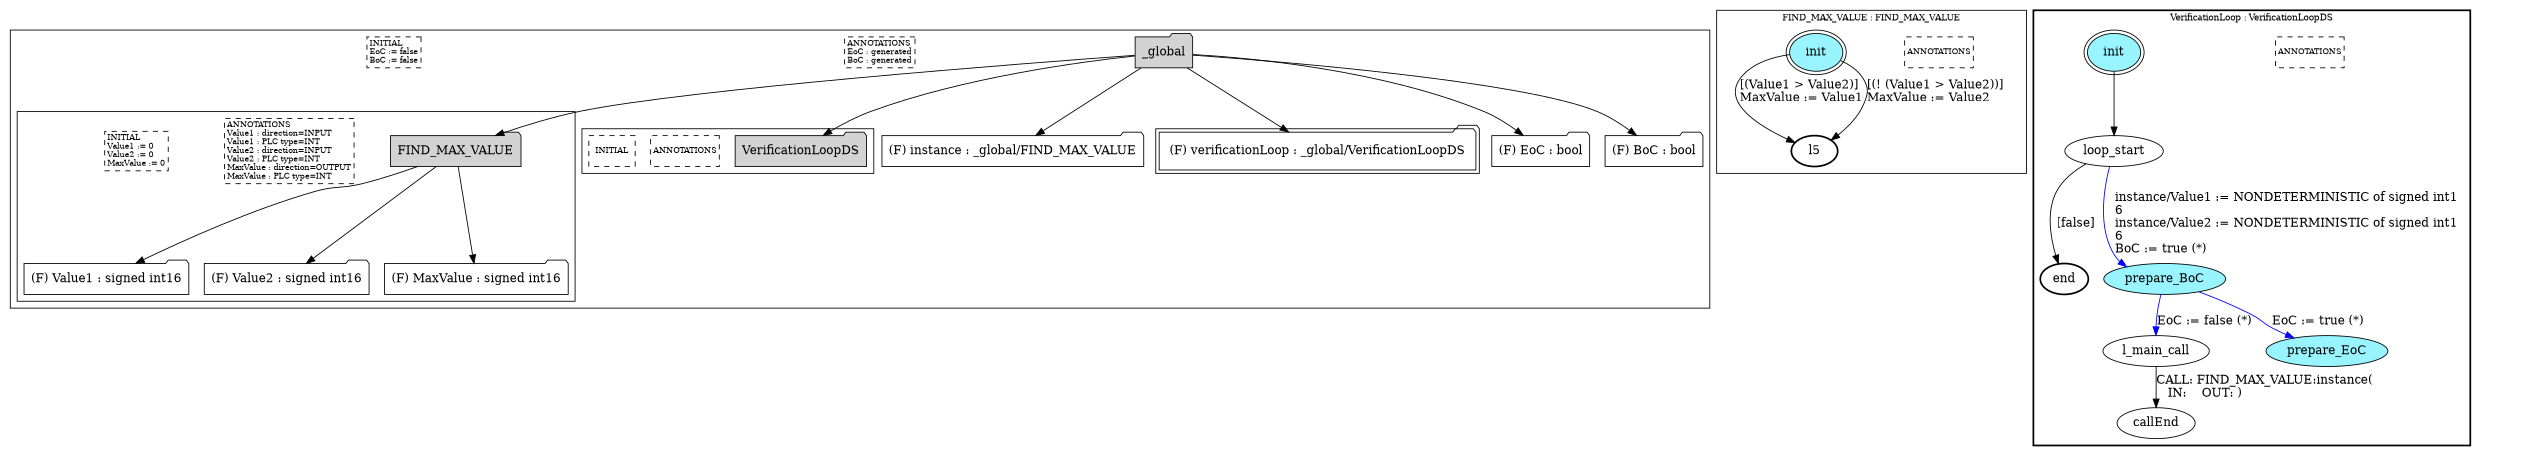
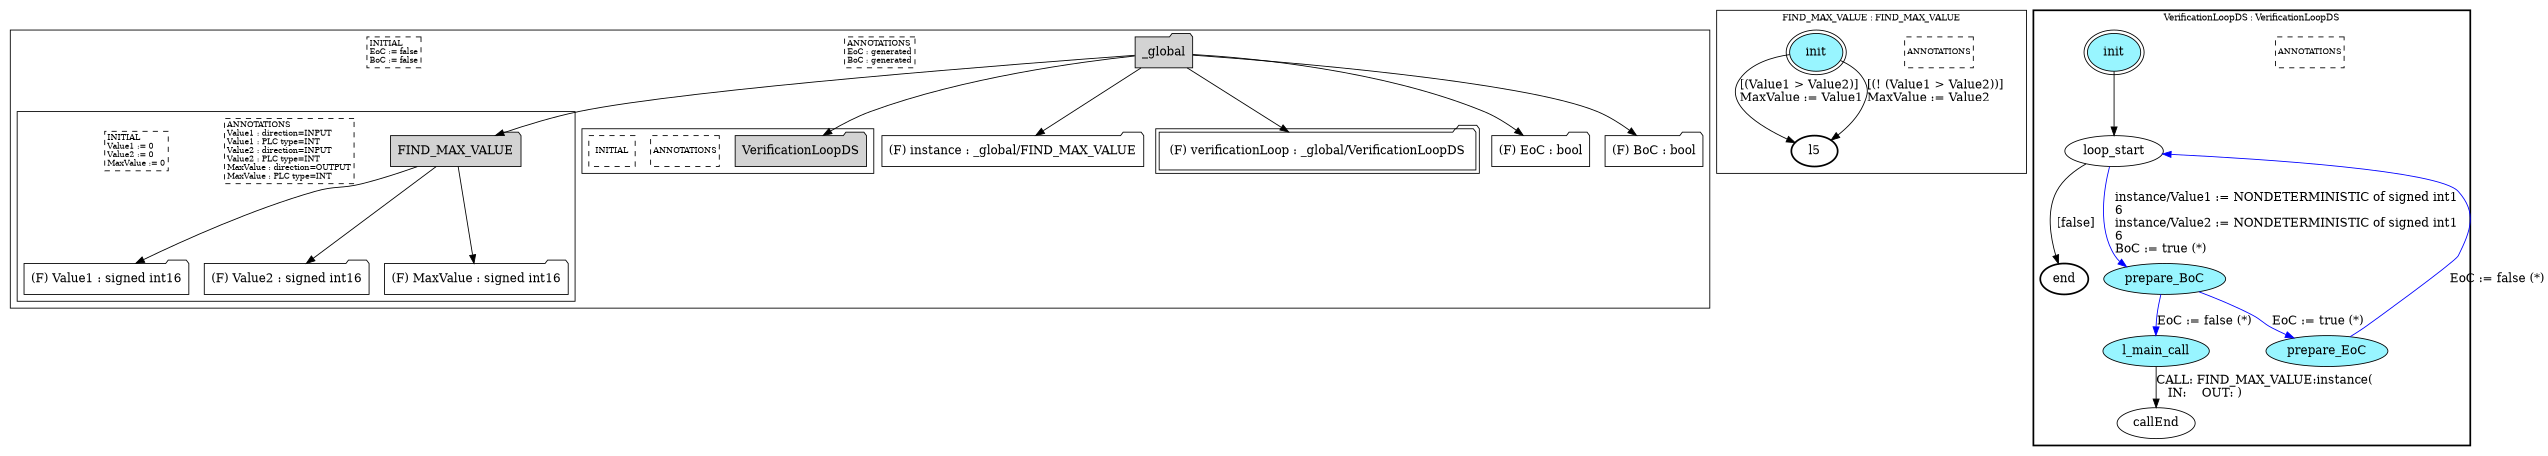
cluster "VerificationLoop : VerificationLoopDS": label "VerificationLoop : VerificationLoopDS" -> "VerificationLoopDS : VerificationLoopDS"
edge "prepare_EoC" -> "loop_start": added, label "EoC := false (*)"
node "l_main_call": fillcolor white -> cadetblue1
